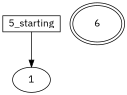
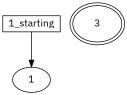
node "5_starting": label "5_starting" -> "1_starting"
node "6": label "6" -> "3"
